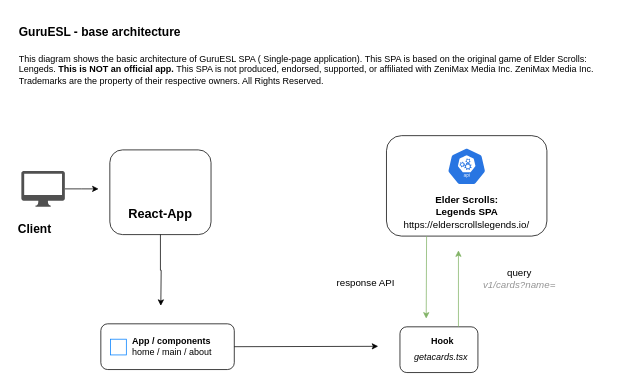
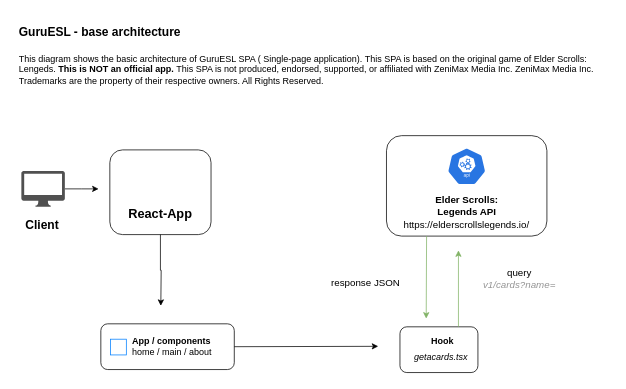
node "Elder Scrolls: Legends SPA": label "Elder Scrolls: Legends SPA" -> "Elder Scrolls: Legends API"
node "Client": moved (35, 228) -> (42, 225)
node "response API": label "response API" -> "response JSON"
